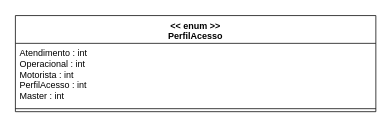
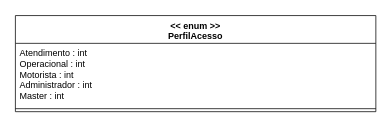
node "Atendimento : int Operacional : int Motorista : int PerfilAcesso : int Master : int": label "Atendimento : int Operacional : int Motorista : int PerfilAcesso : int Master : int" -> "Atendimento : int Operacional : int Motorista : int Administrador : int Master : int"
